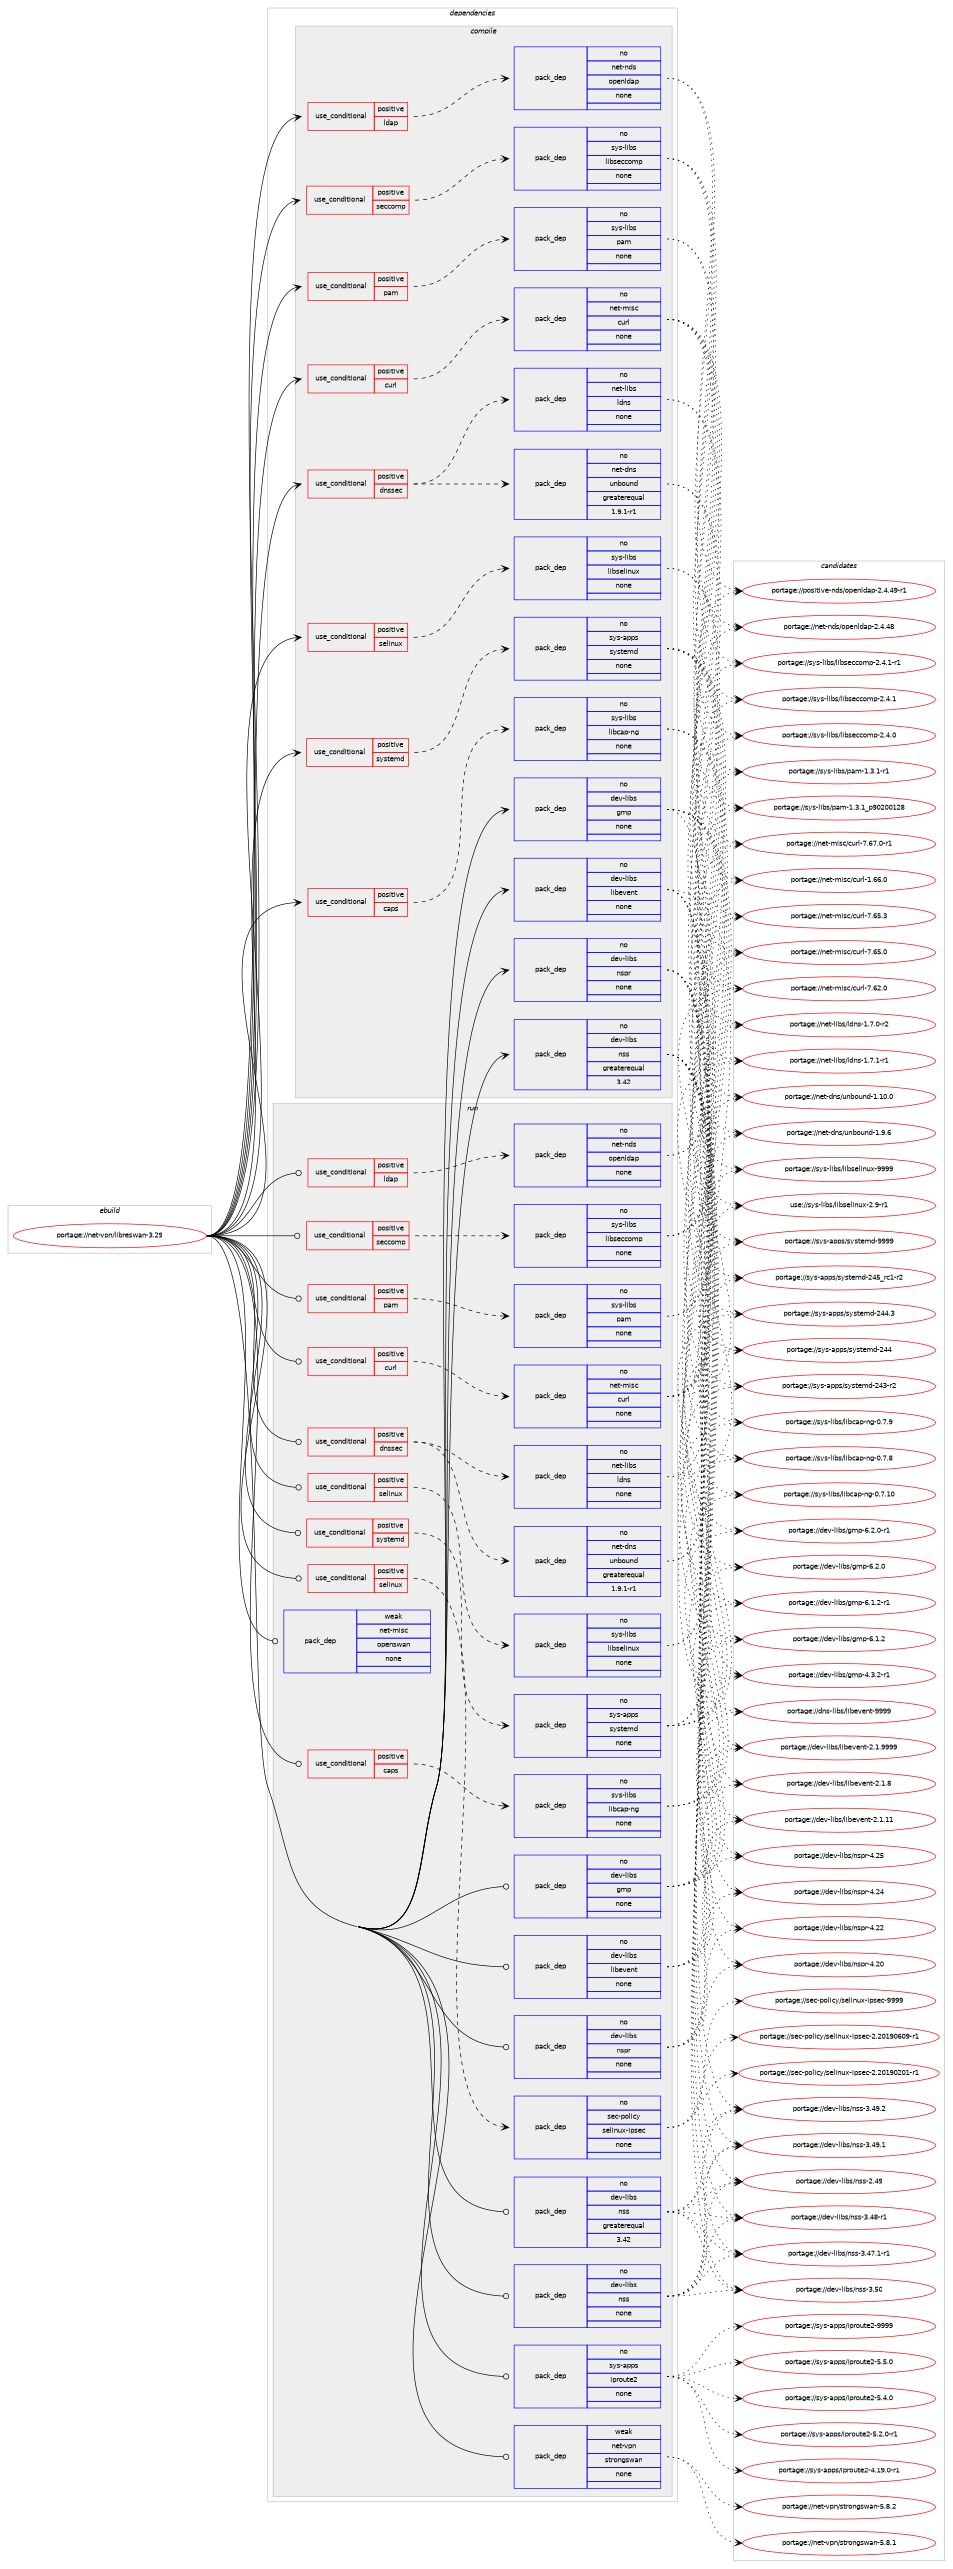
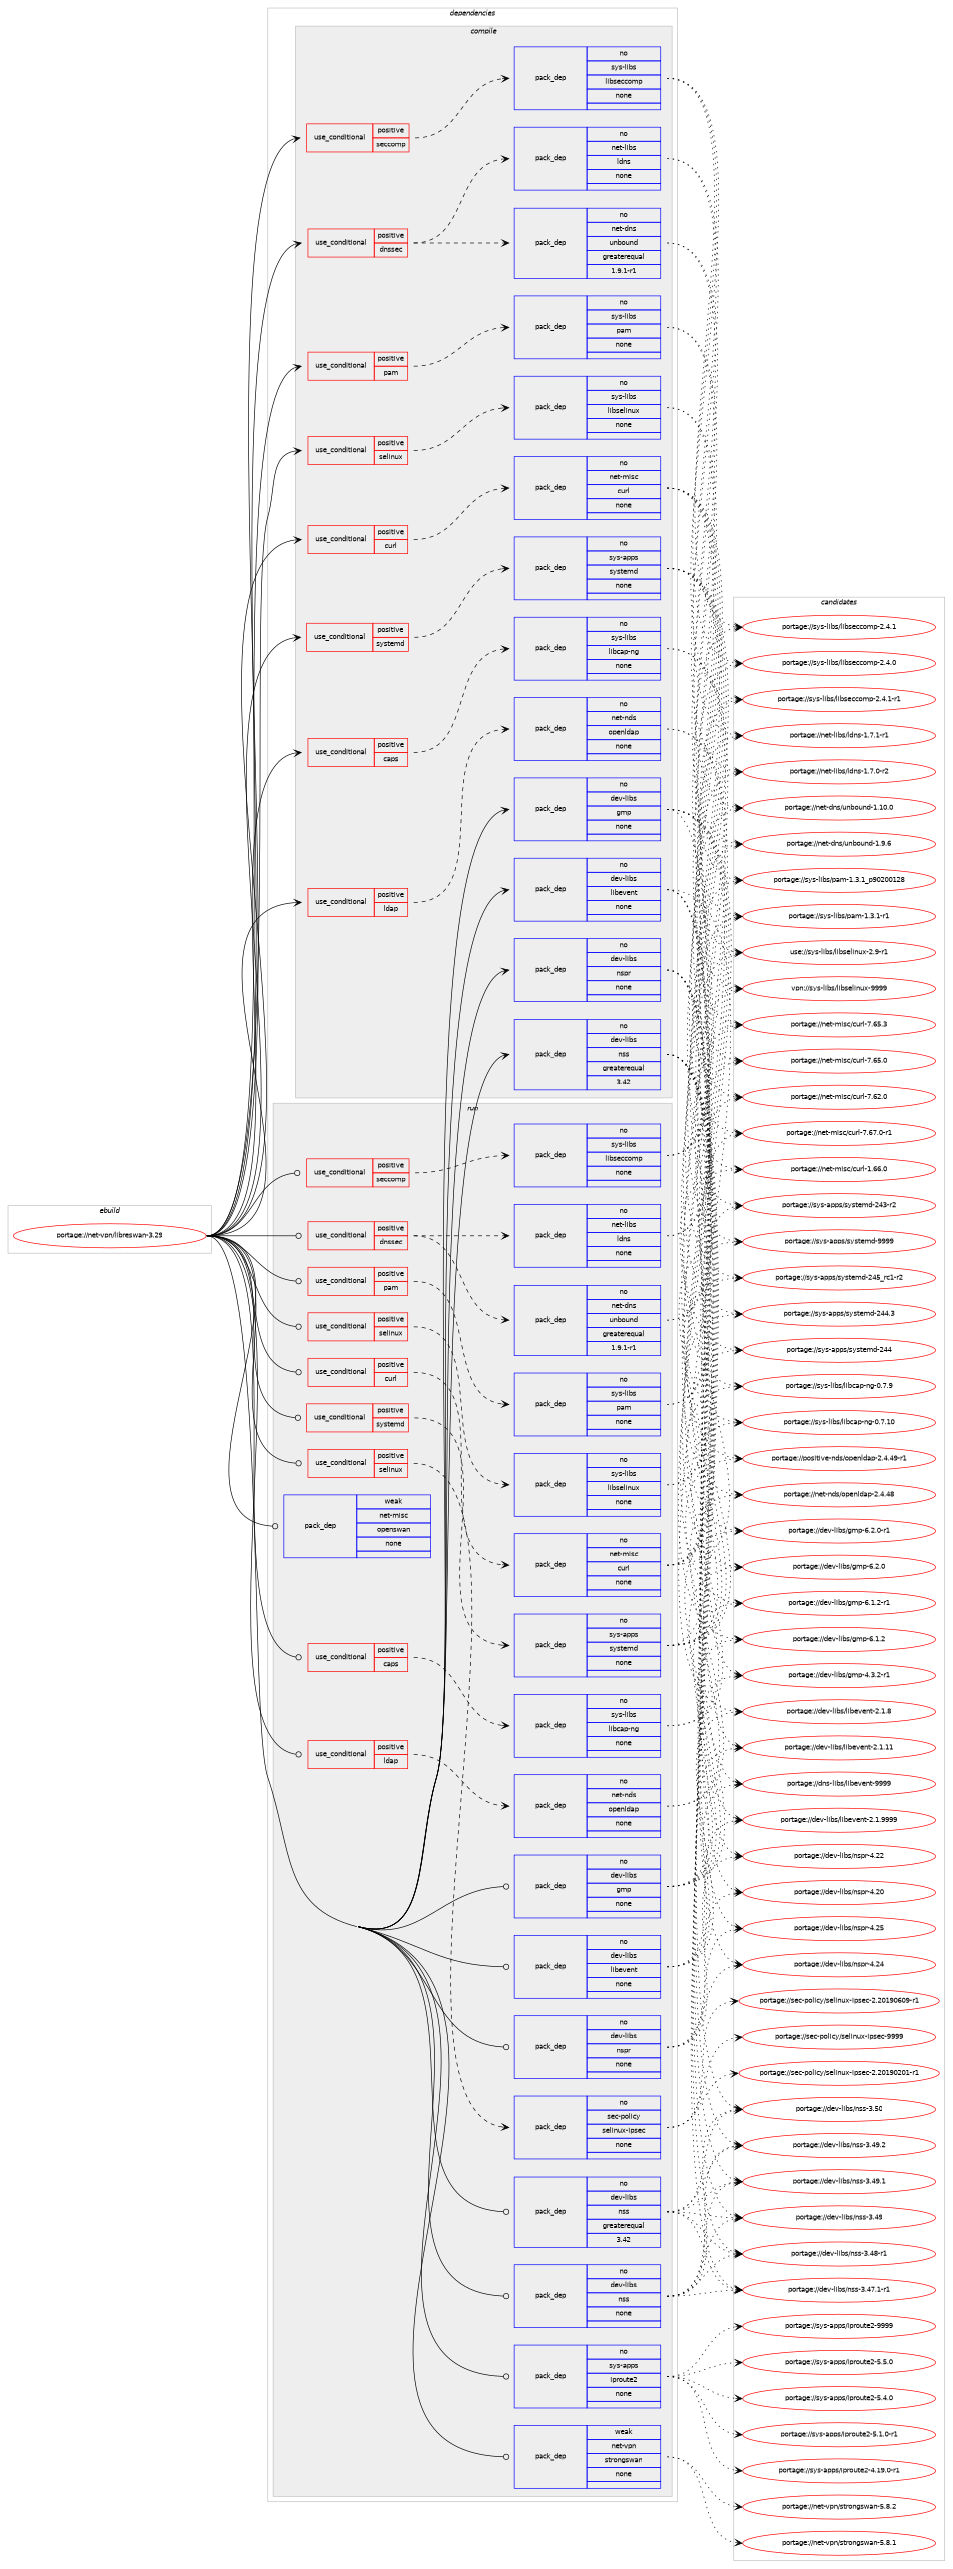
node "portage://sys-libs/libselinux-9999": label "portage://sys-libs/libselinux-9999" -> "vpn://sys-libs/libselinux-9999"
node "portage://sys-libs/libcap-ng-0.7.8": removed
node "portage://dev-libs/nss-2.49": label "portage://dev-libs/nss-2.49" -> "portage://dev-libs/nss-3.49"
node "portage://sys-apps/iproute2-5.2.0-r1": label "portage://sys-apps/iproute2-5.2.0-r1" -> "portage://sys-apps/iproute2-5.1.0-r1"
